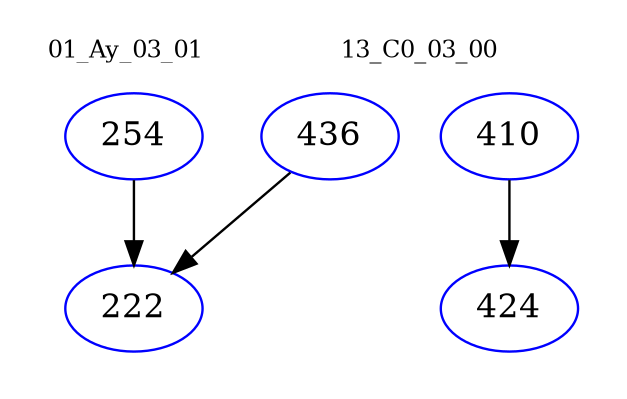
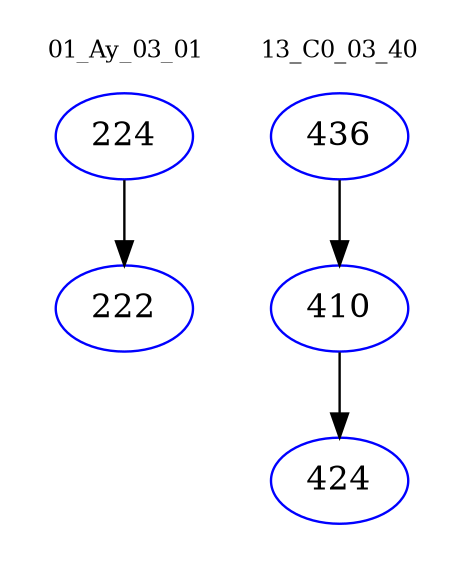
cluster "13_C0_03_00": label "13_C0_03_00" -> "13_C0_03_40"
node "254": label "254" -> "224"
edge "436" -> "222": now "436" -> "410"
